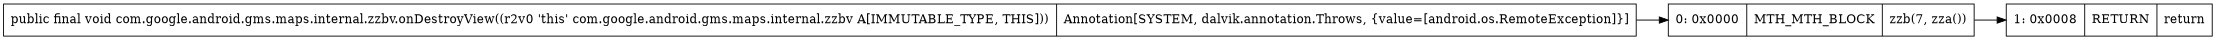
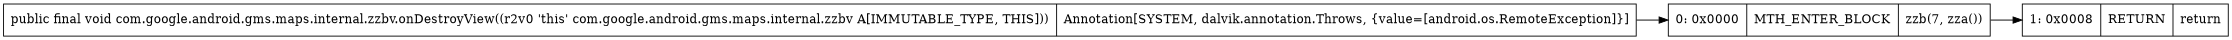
node "0: 0x0000": text "MTH_MTH_BLOCK" -> "MTH_ENTER_BLOCK"
